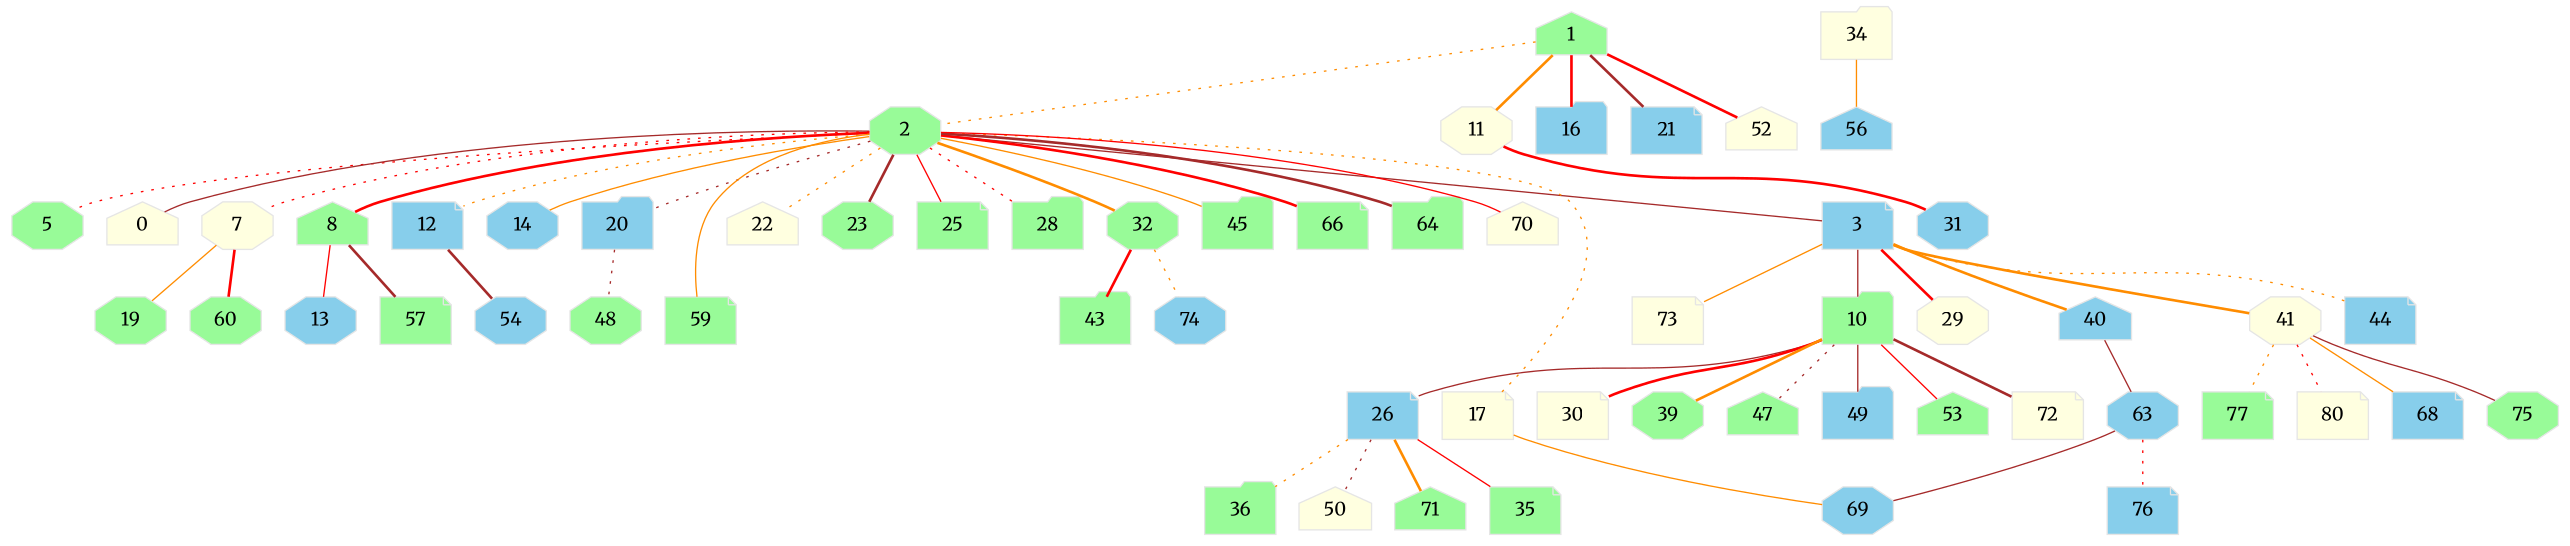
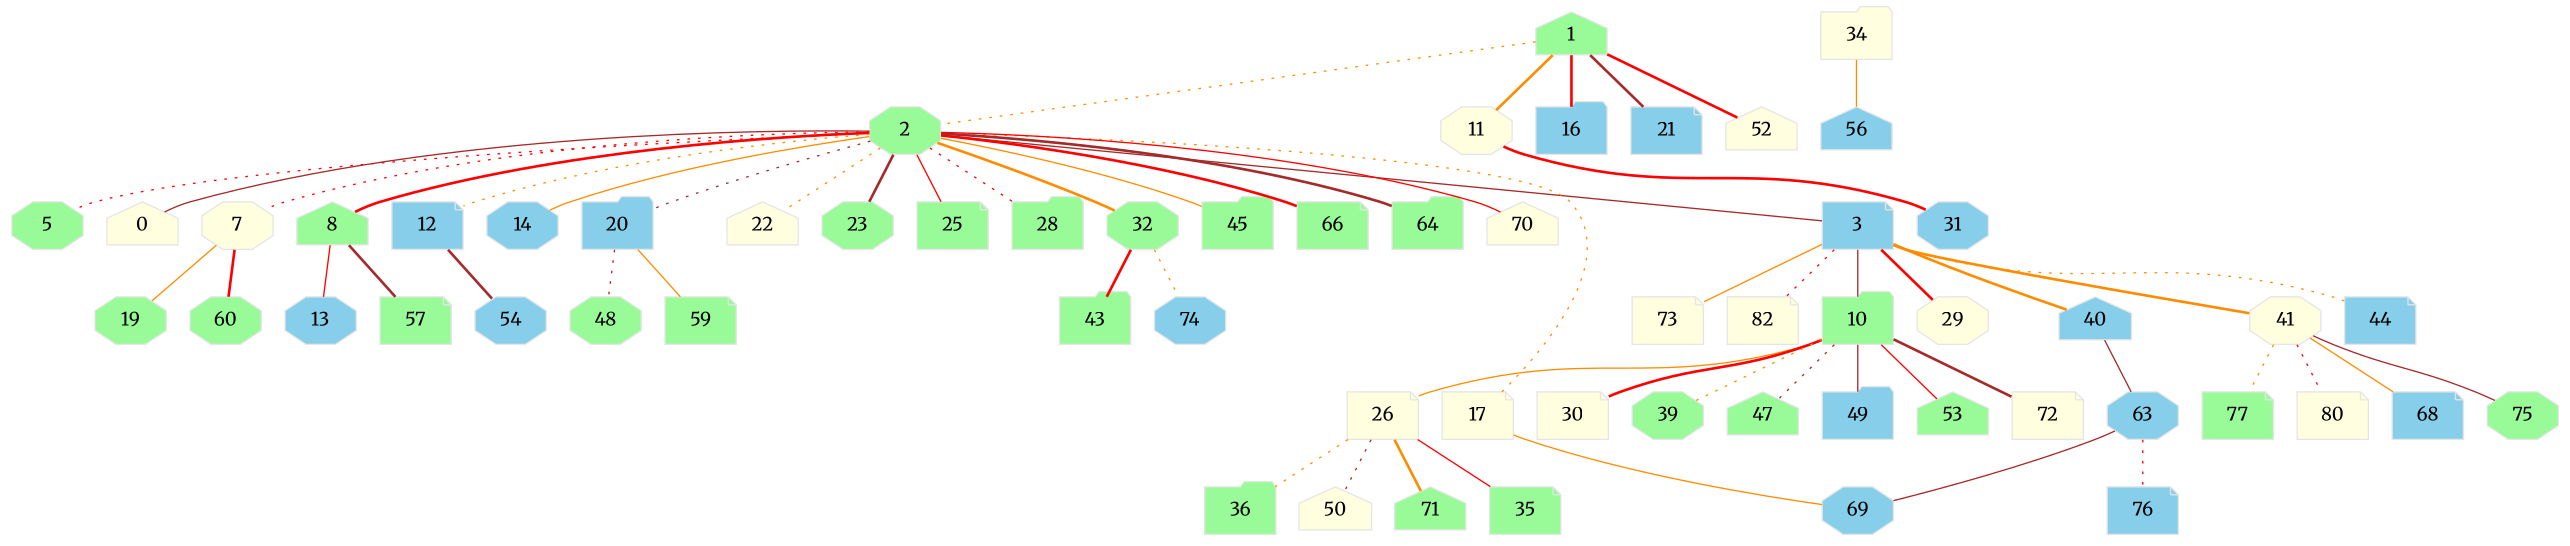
edge "2" -- "59": now "20" -- "59"
node "82": added
edge "10" -- "26": color brown -> darkorange
edge "10" -- "39": style bold -> dotted
node "26": fillcolor skyblue -> lightyellow
